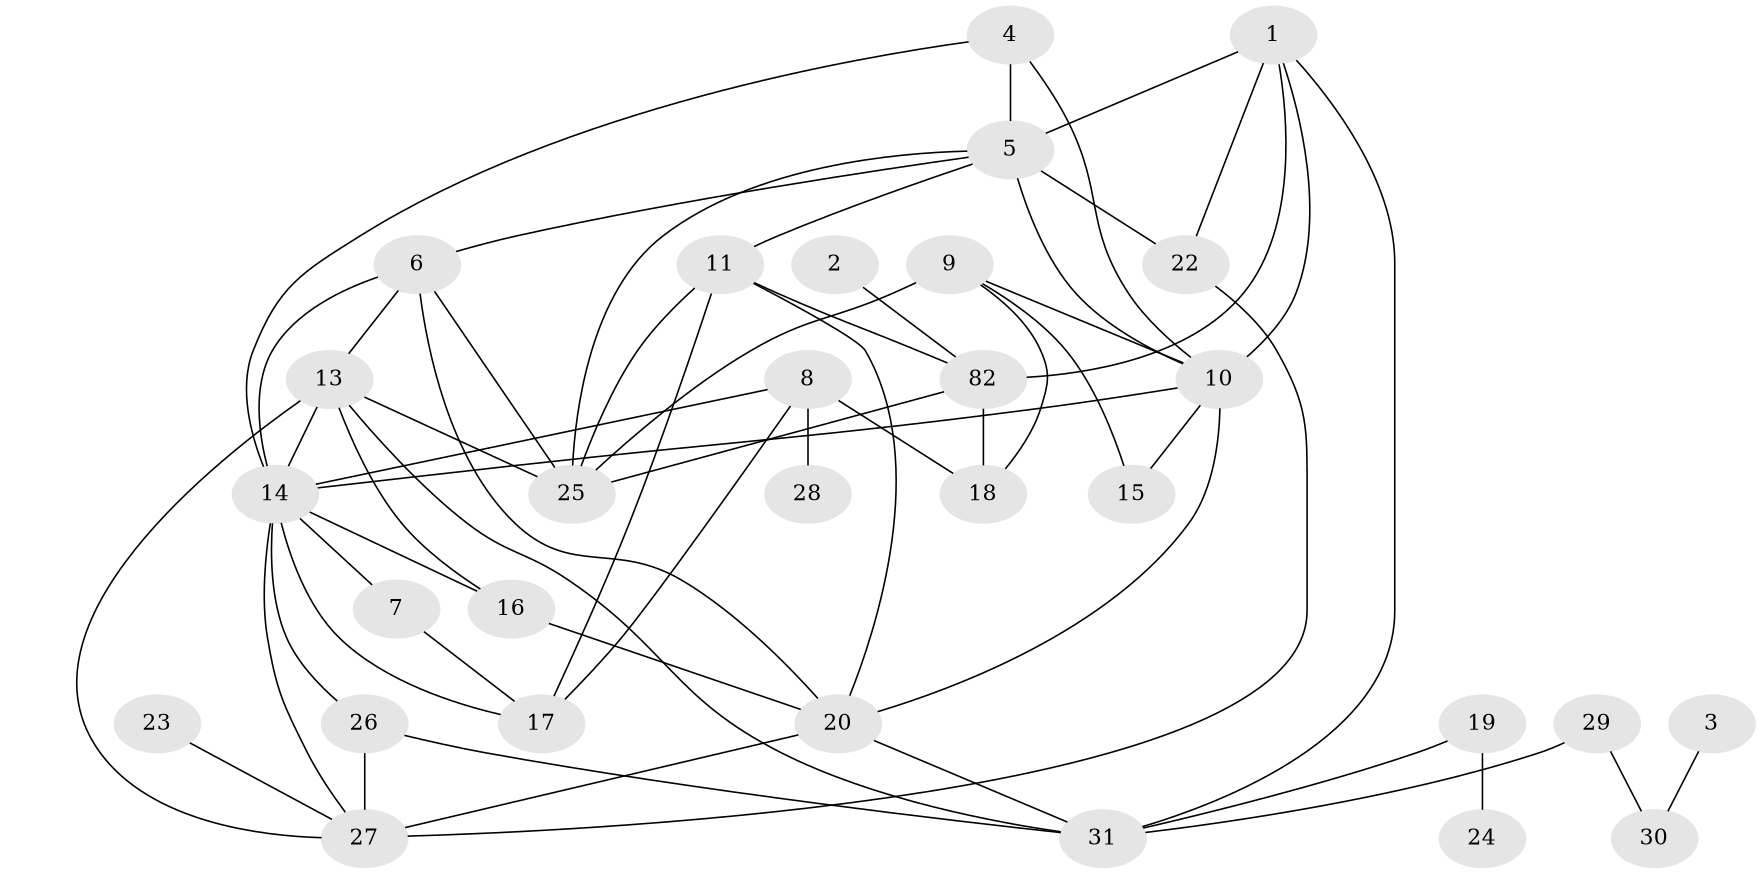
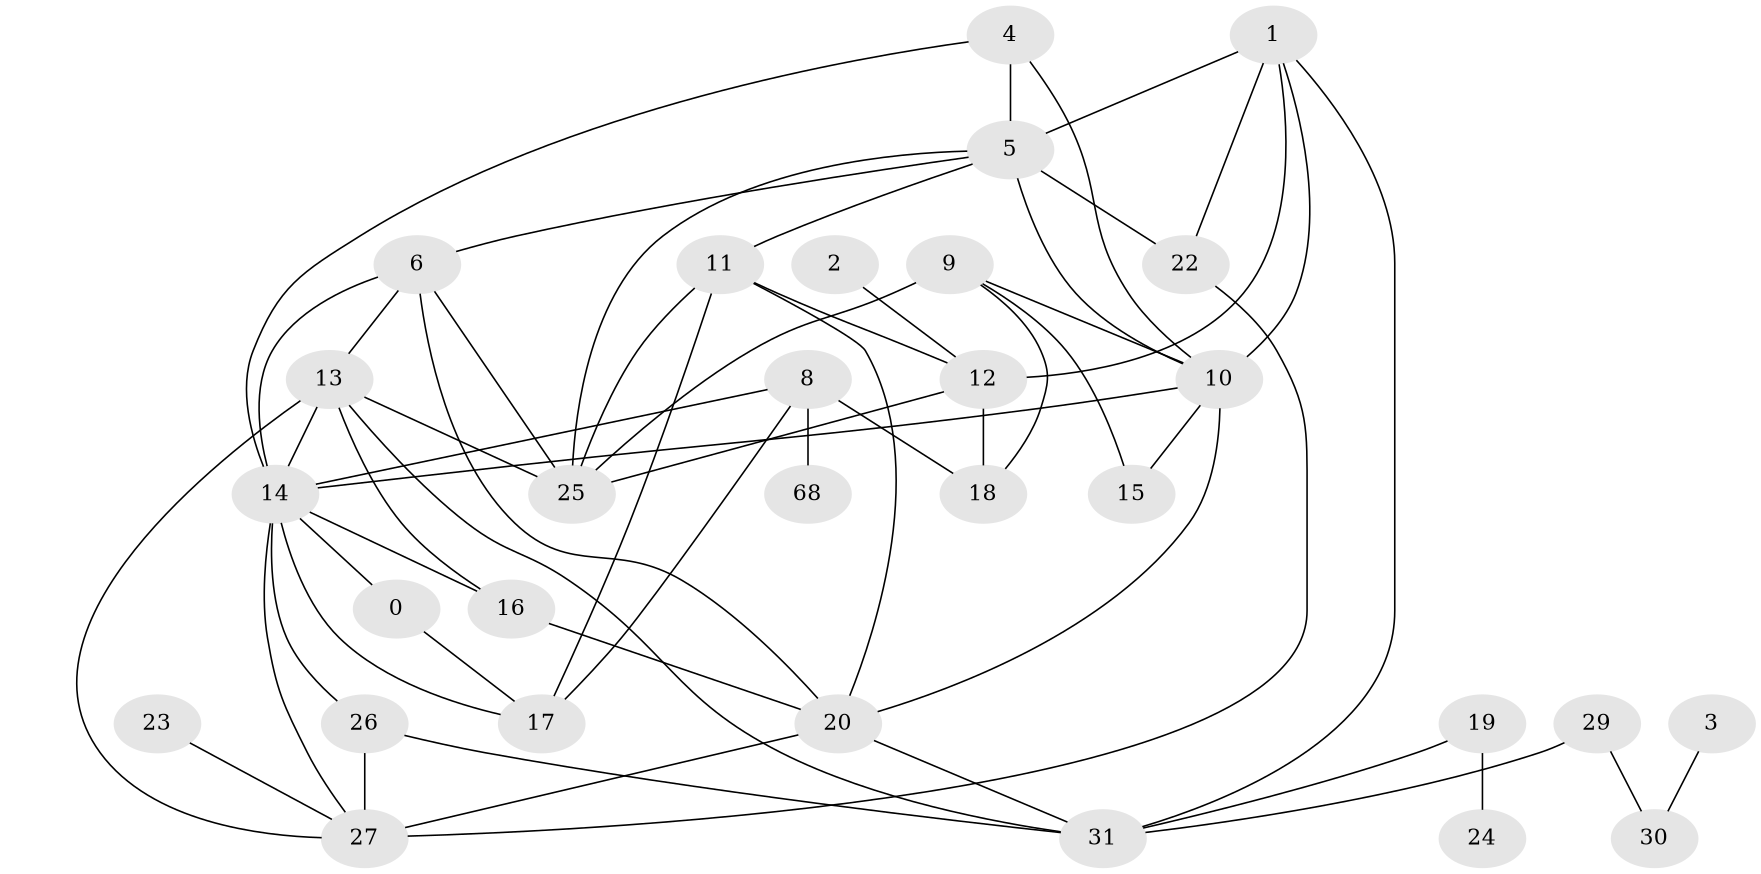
node "82": label "82" -> "12"
node "28": label "28" -> "68"
node "7": label "7" -> "0"
